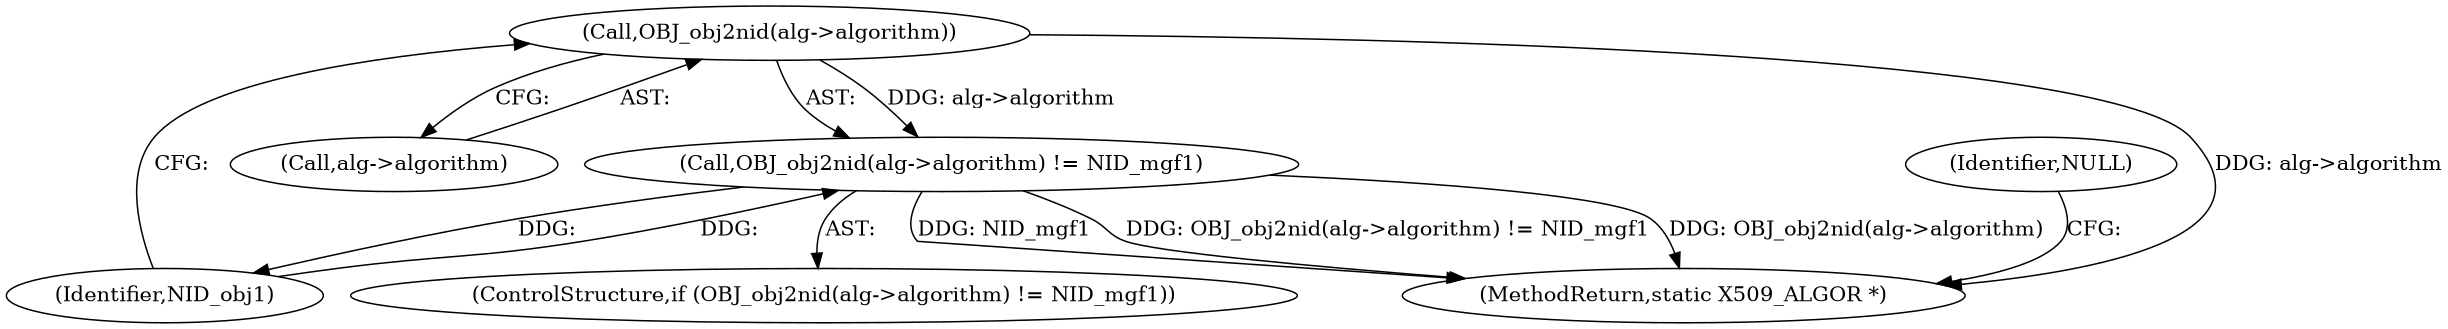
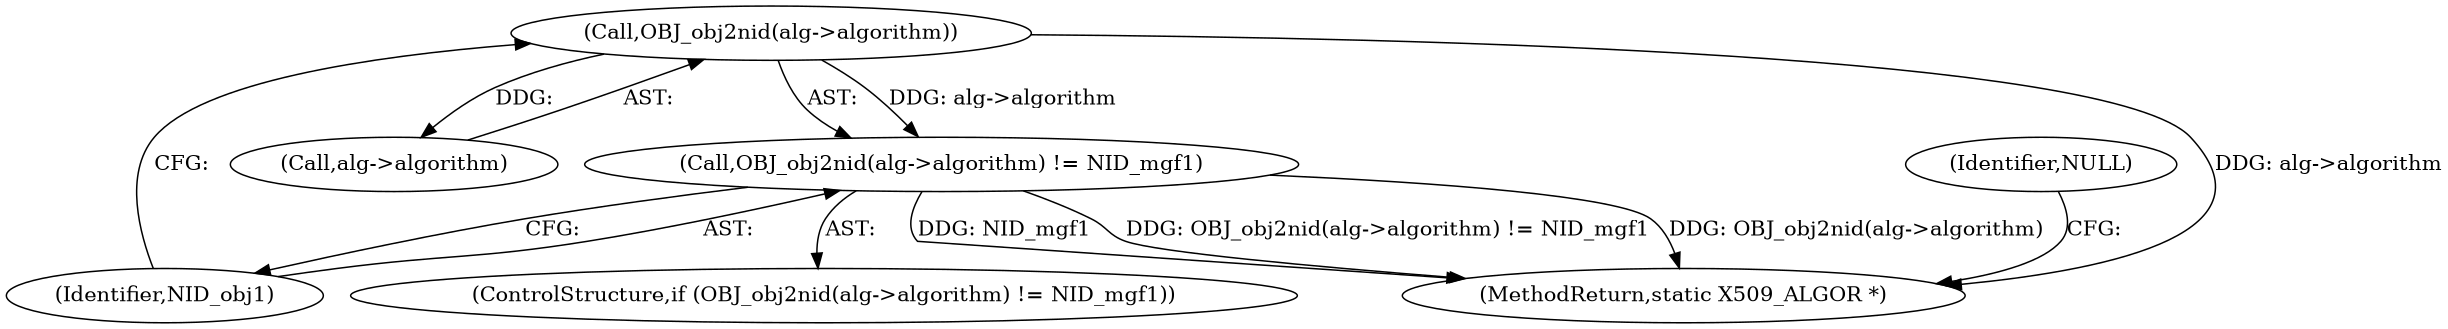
edge "(Call,OBJ_obj2nid(alg->algorithm))" -> "(Call,alg->algorithm)": label "CFG: " -> "DDG: "
edge "(Call,OBJ_obj2nid(alg->algorithm) != NID_mgf1)" -> "(Identifier,NID_obj1)": label "DDG: " -> "CFG: "
edge "(Identifier,NID_obj1)" -> "(Call,OBJ_obj2nid(alg->algorithm) != NID_mgf1)": label "DDG: " -> "AST: "
